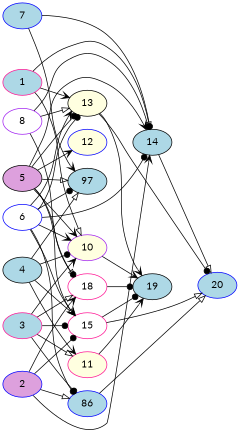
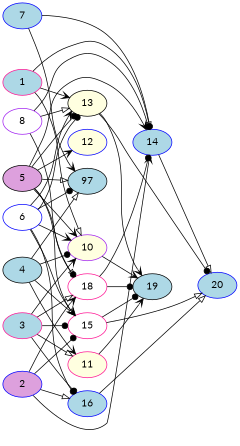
node "14": color black -> blue
edge "6" -> "14": now "18" -> "14"
node "86": label "86" -> "16"
